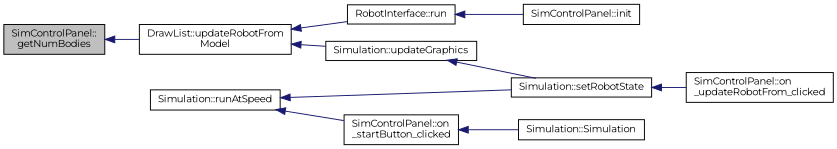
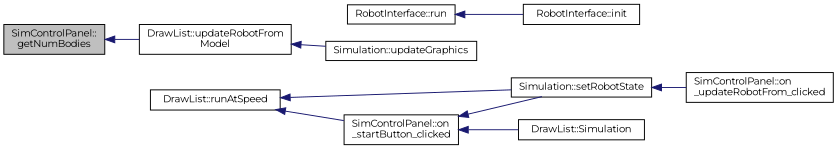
node "SimControlPanel::init": label "SimControlPanel::init" -> "RobotInterface::init"
edge "RobotInterface::run" -> "DrawList::updateRobotFrom Model": removed
edge "Simulation::setRobotState" -> "Simulation::updateGraphics": now "Simulation::setRobotState" -> "SimControlPanel::on _startButton_clicked"
node "Simulation::runAtSpeed": label "Simulation::runAtSpeed" -> "DrawList::runAtSpeed"
node "Simulation::Simulation": label "Simulation::Simulation" -> "DrawList::Simulation"
